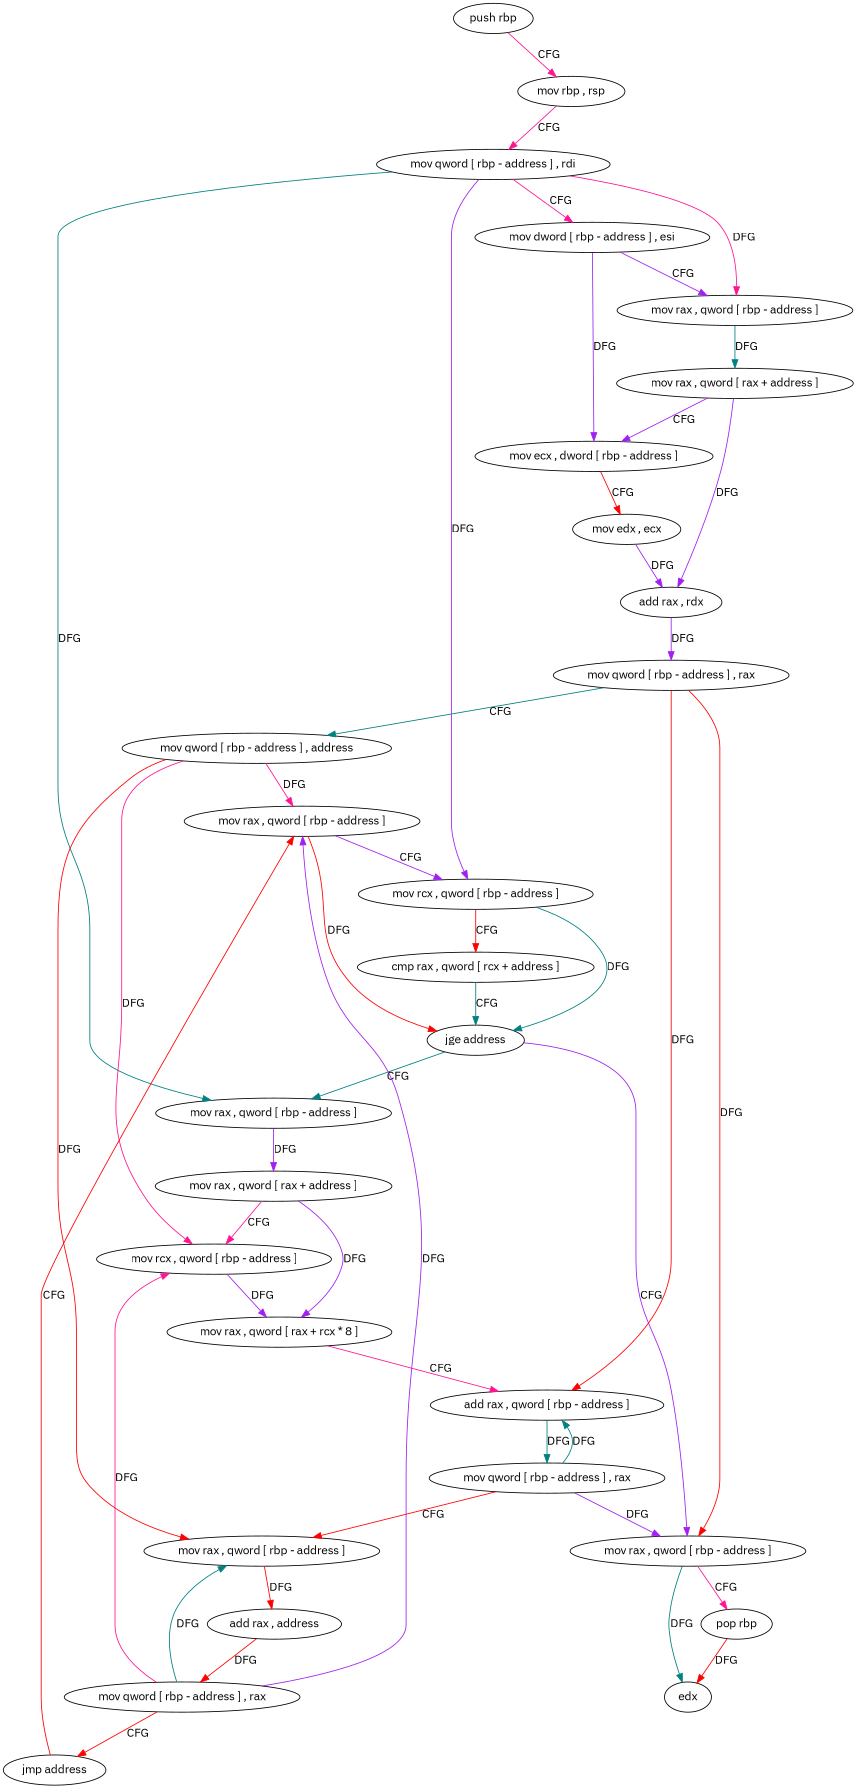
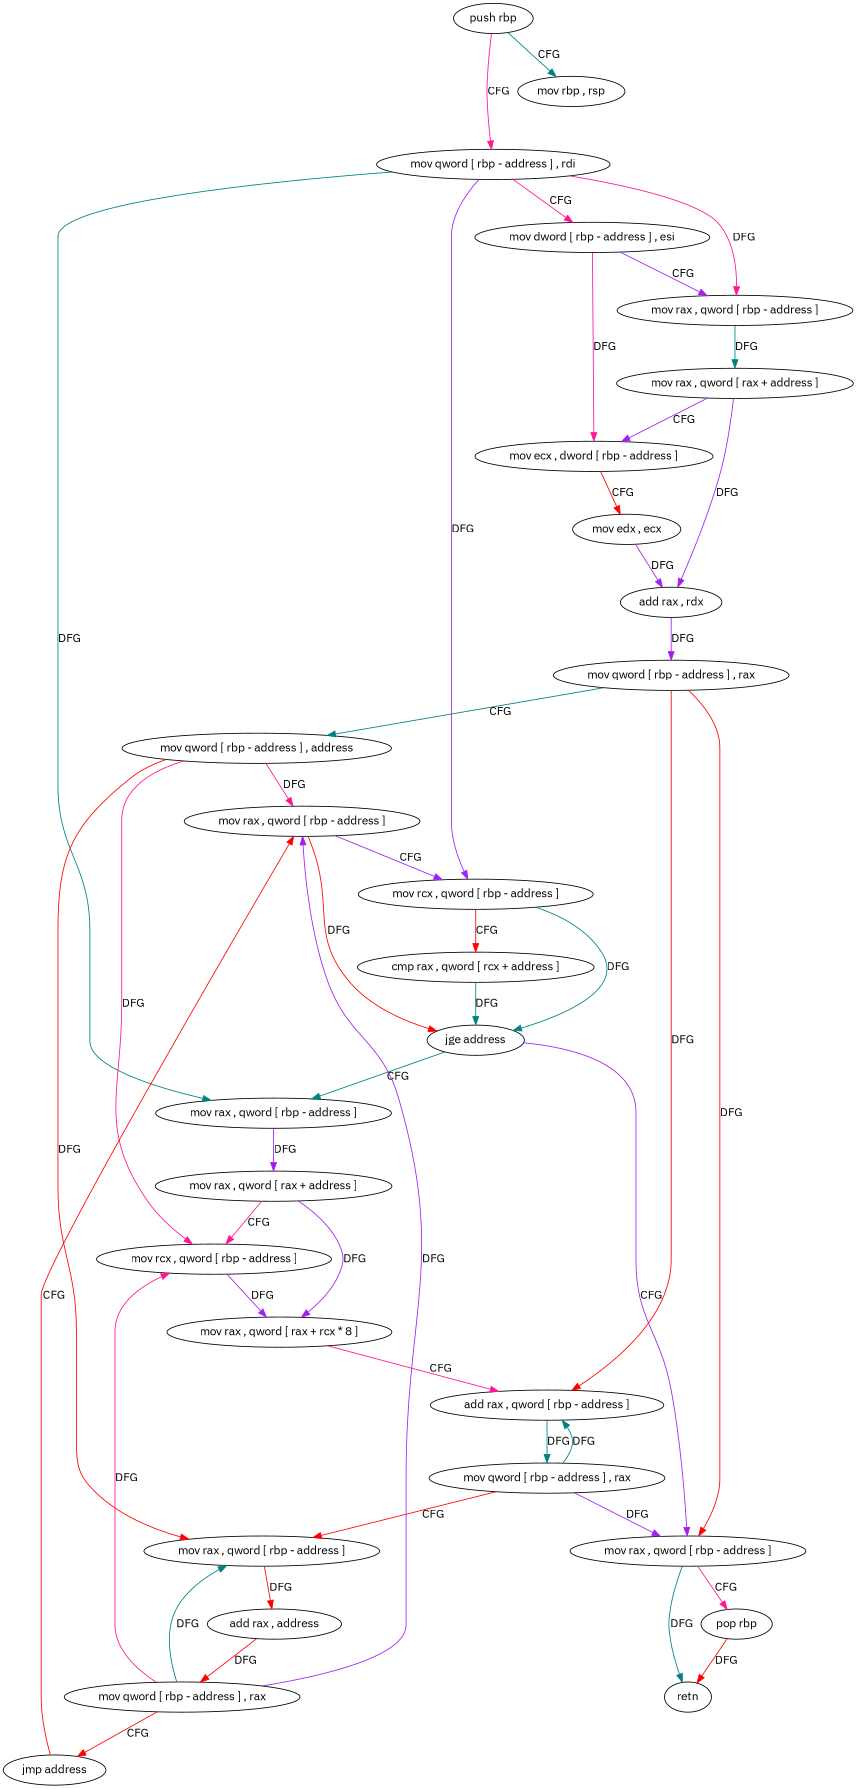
edge "push rbp" -> "mov rbp , rsp": color deeppink -> teal
edge "mov rbp , rsp" -> "mov qword [ rbp - address ] , rdi": now "push rbp" -> "mov qword [ rbp - address ] , rdi"
edge "mov dword [ rbp - address ] , esi" -> "mov ecx , dword [ rbp - address ]": color purple -> deeppink
edge "cmp rax , qword [ rcx + address ]" -> "jge address": label "CFG" -> "DFG"
node "edx": label "edx" -> "retn"
